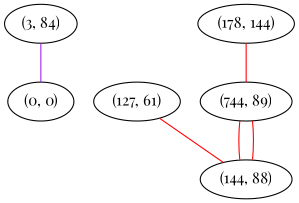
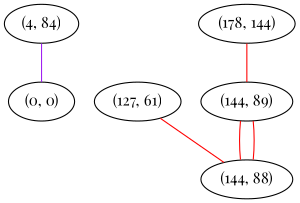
node "(3, 84)": label "(3, 84)" -> "(4, 84)"
node "(744, 89)": label "(744, 89)" -> "(144, 89)"
